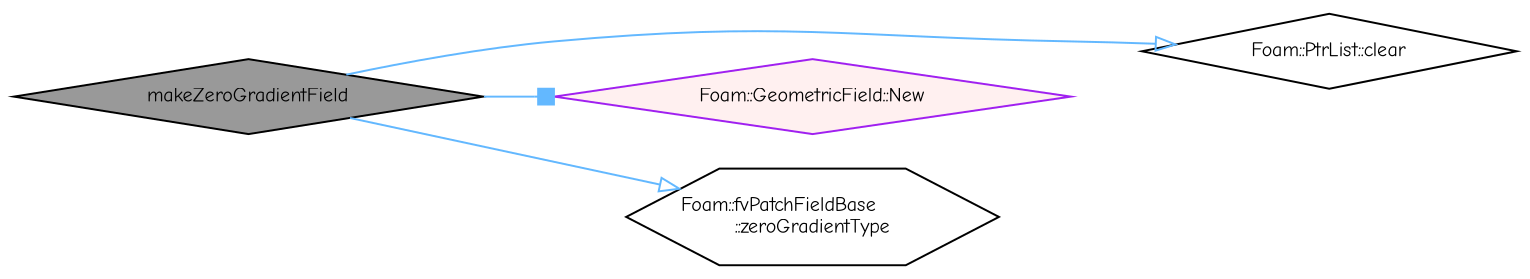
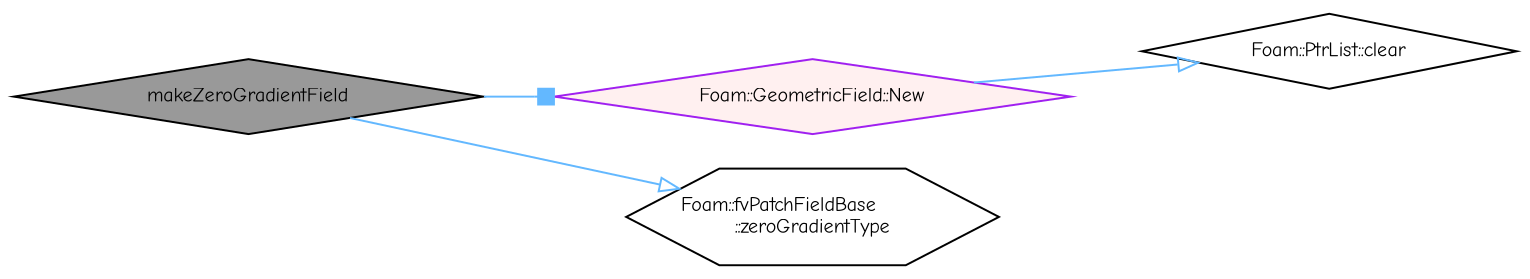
edge "makeZeroGradientField" -> "Foam::PtrList::clear": now "Foam::GeometricField::New" -> "Foam::PtrList::clear"
